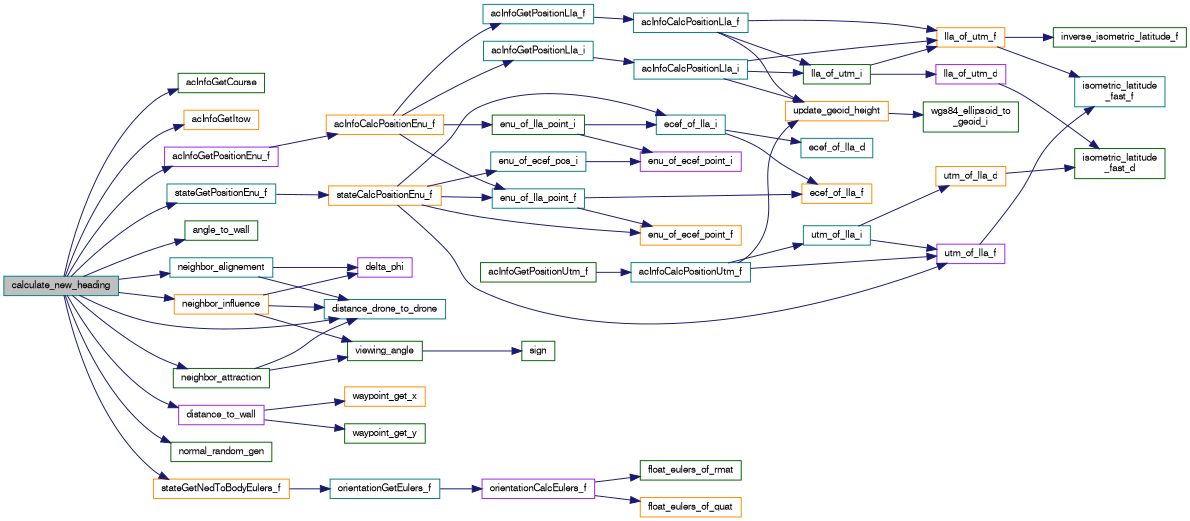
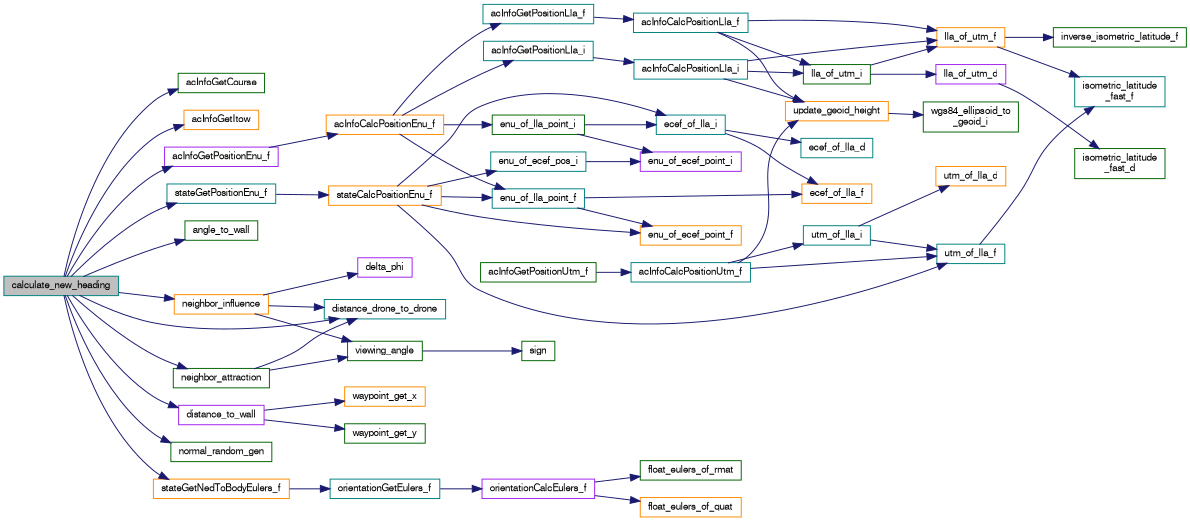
edge "utm_of_lla_d" -> "isometric_latitude _fast_d": removed
node "utm_of_lla_f": color purple -> teal
node "neighbor_alignement": removed
